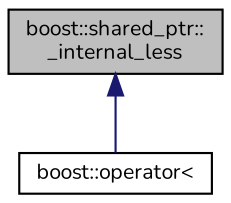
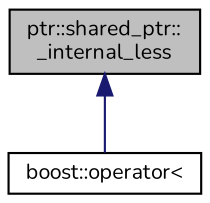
node "boost::shared_ptr:: _internal_less": label "boost::shared_ptr:: _internal_less" -> "ptr::shared_ptr:: _internal_less"
